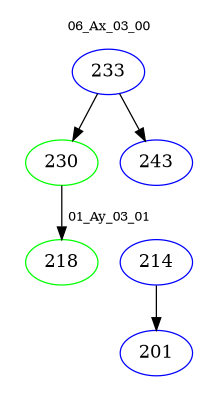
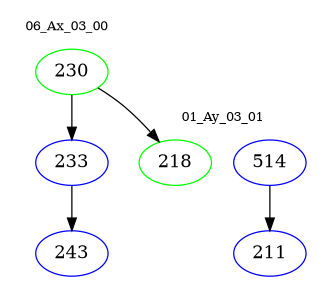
edge "233" -> "230": reversed
node "214": label "214" -> "514"
node "201": label "201" -> "211"
